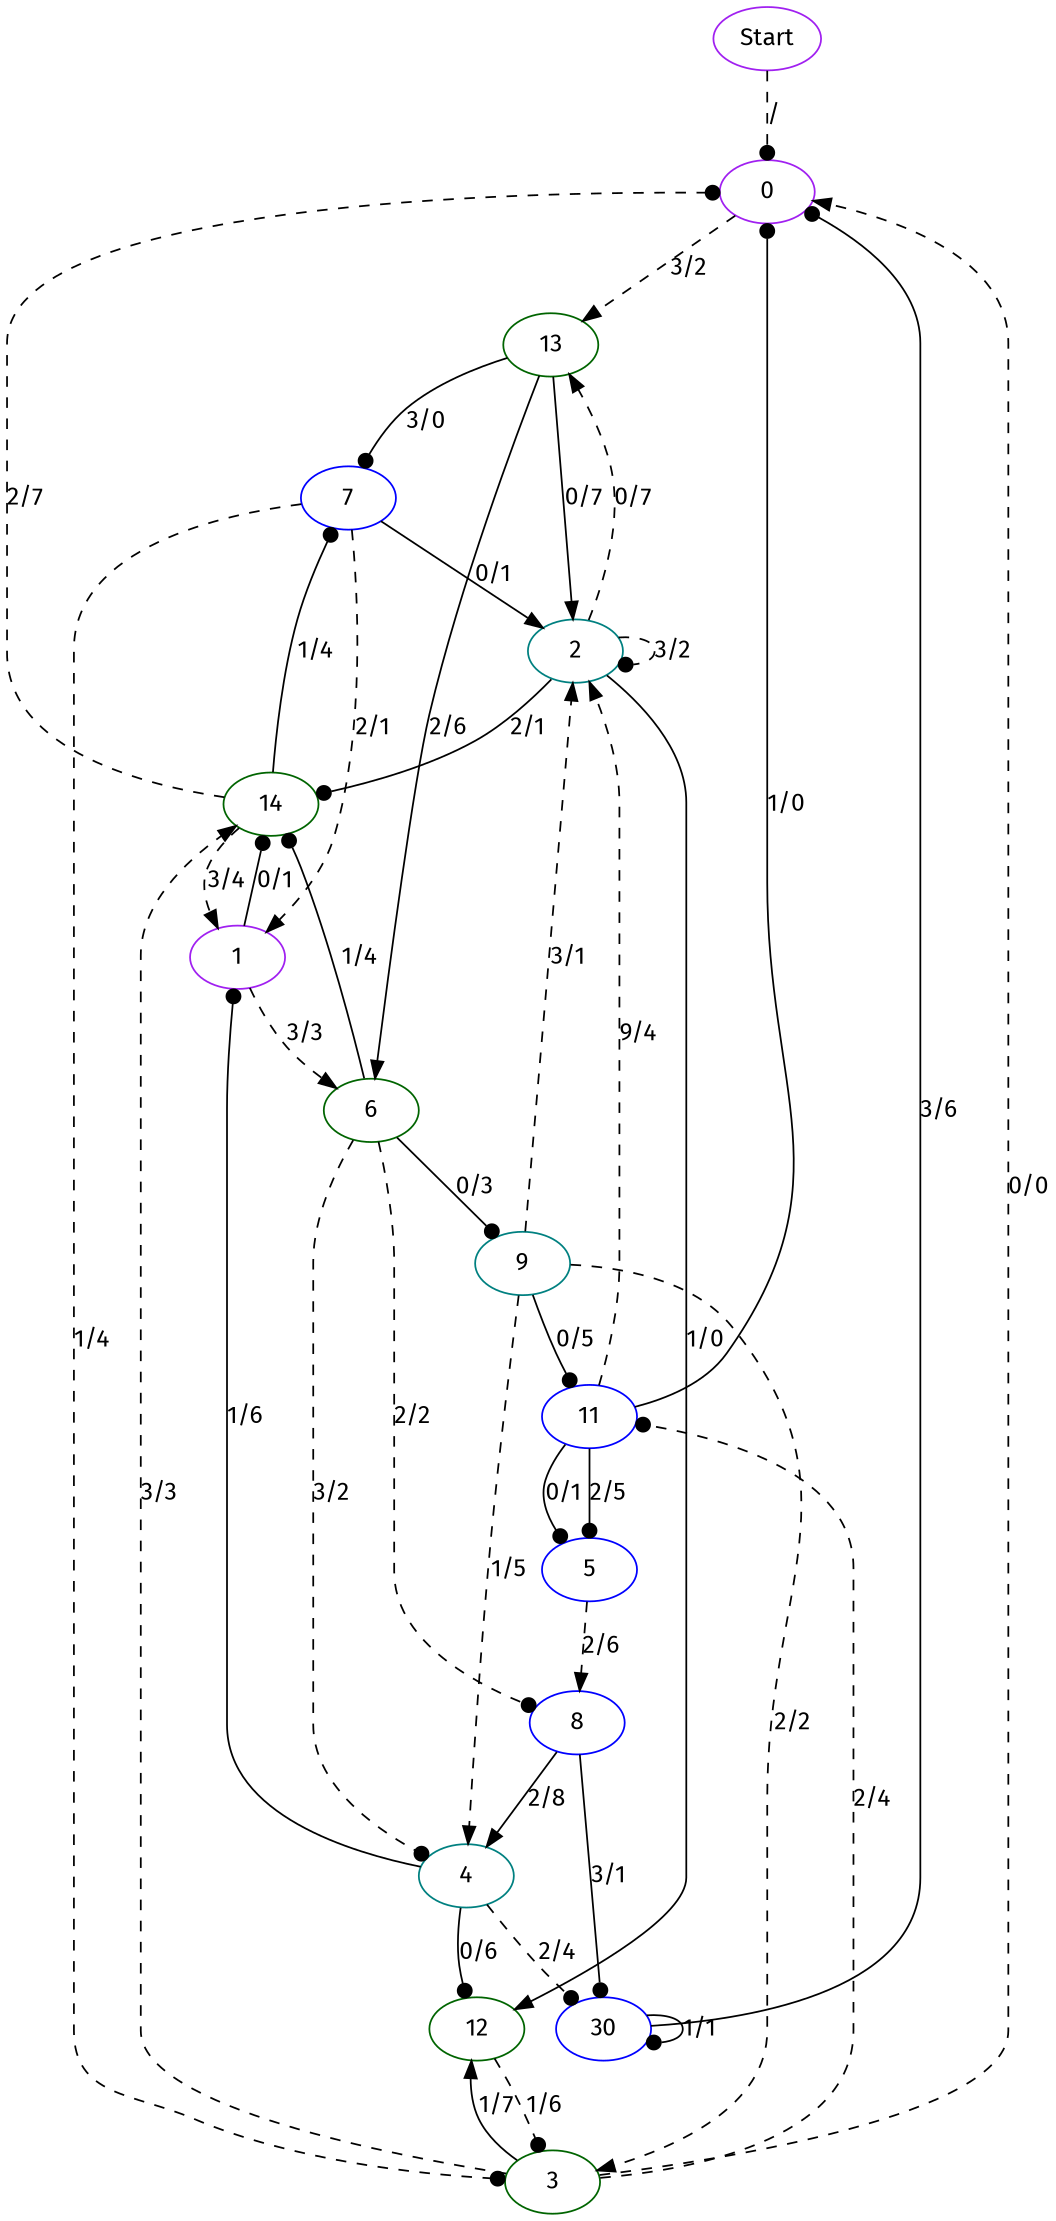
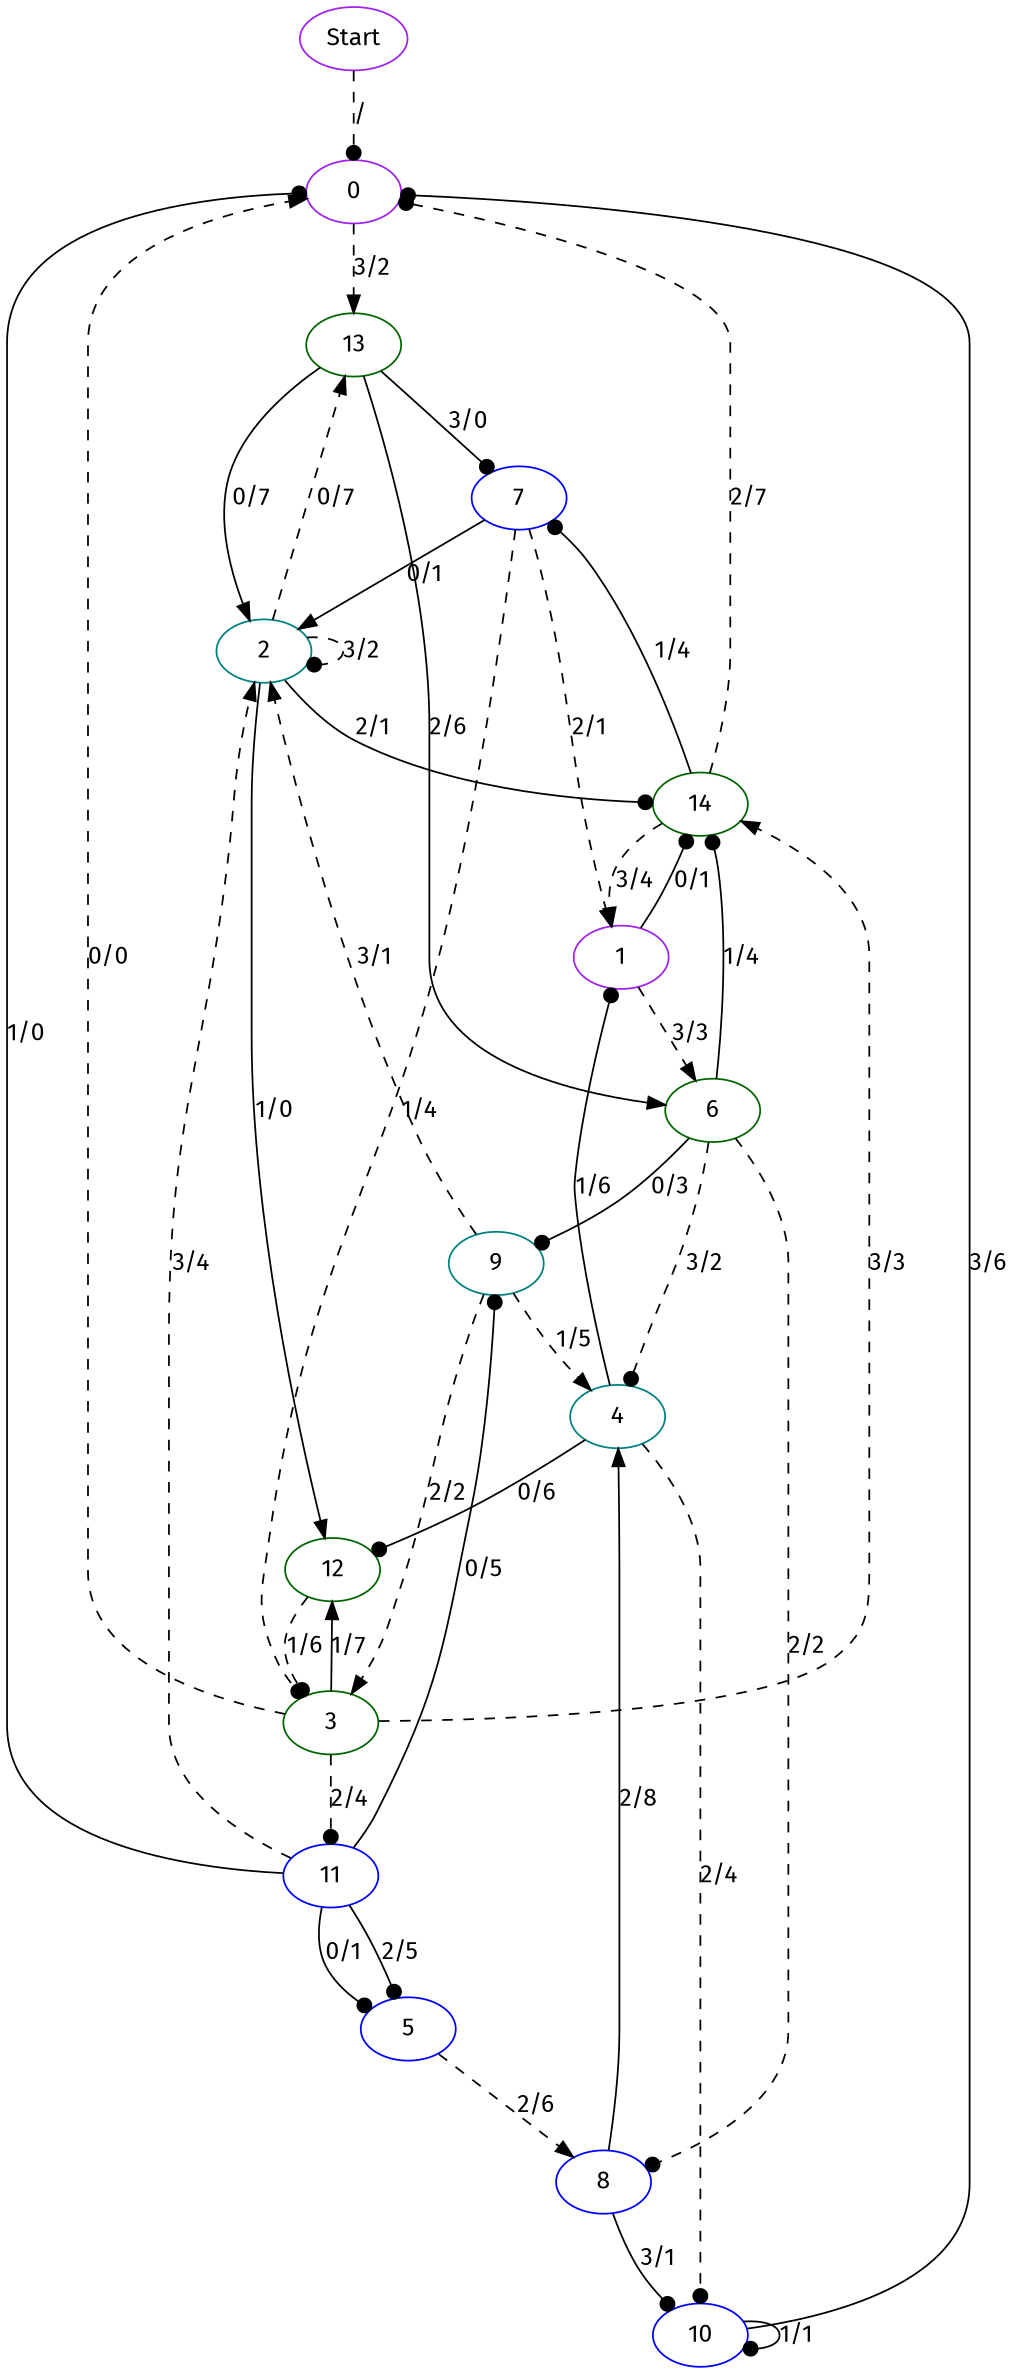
edge "11" -> "2": label "9/4" -> "3/4"
edge "9" -> "11": reversed
node "30": label "30" -> "10"
